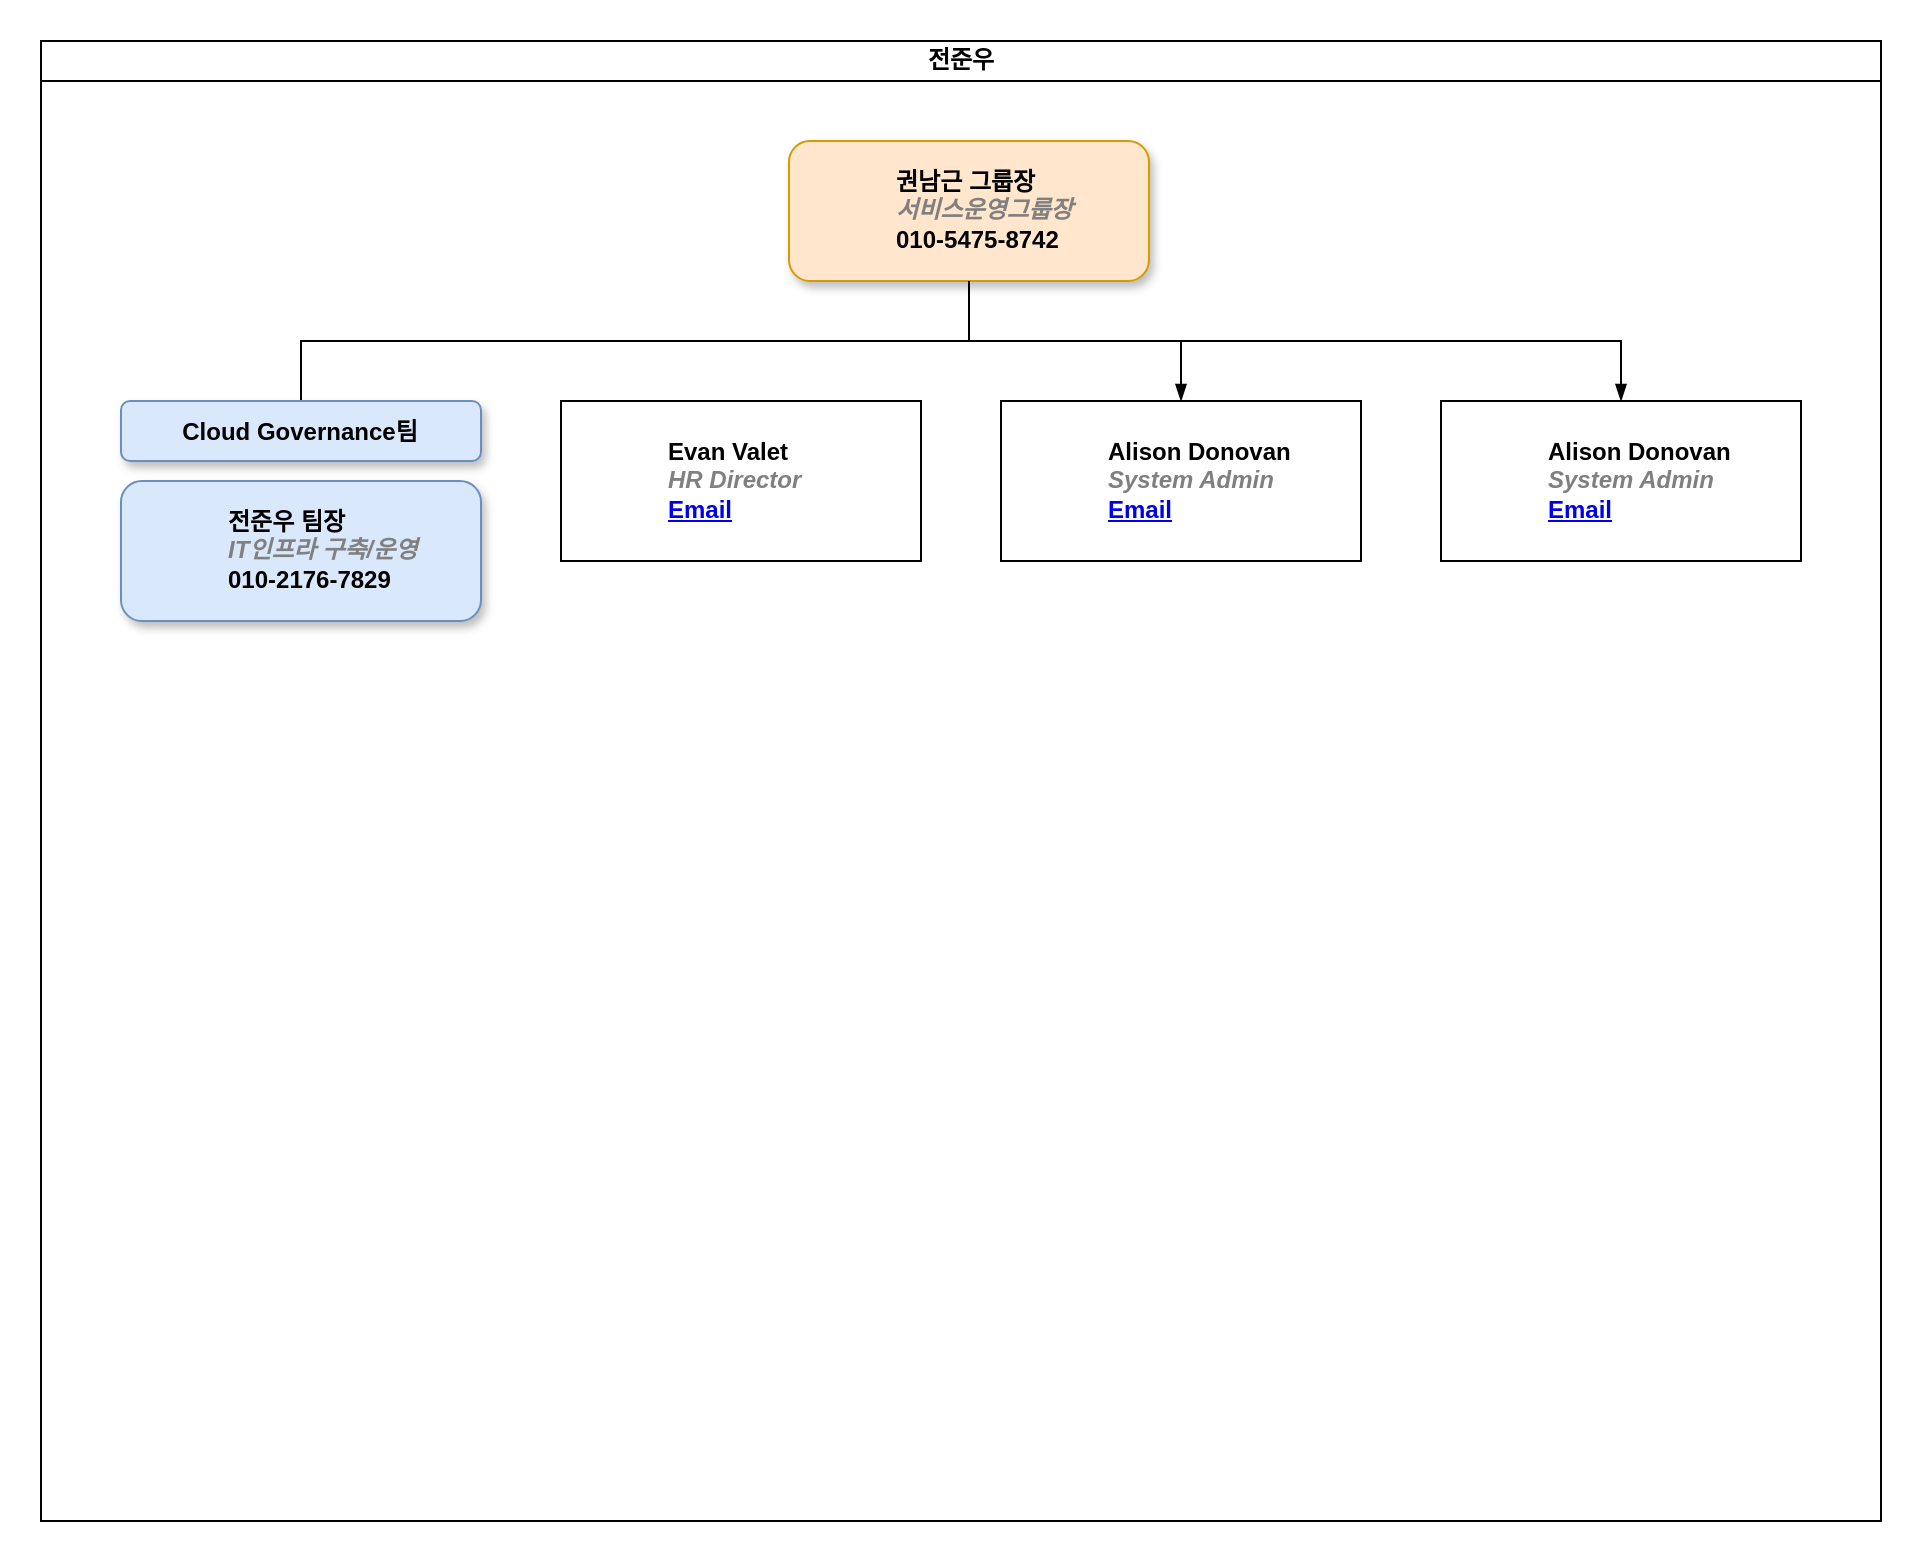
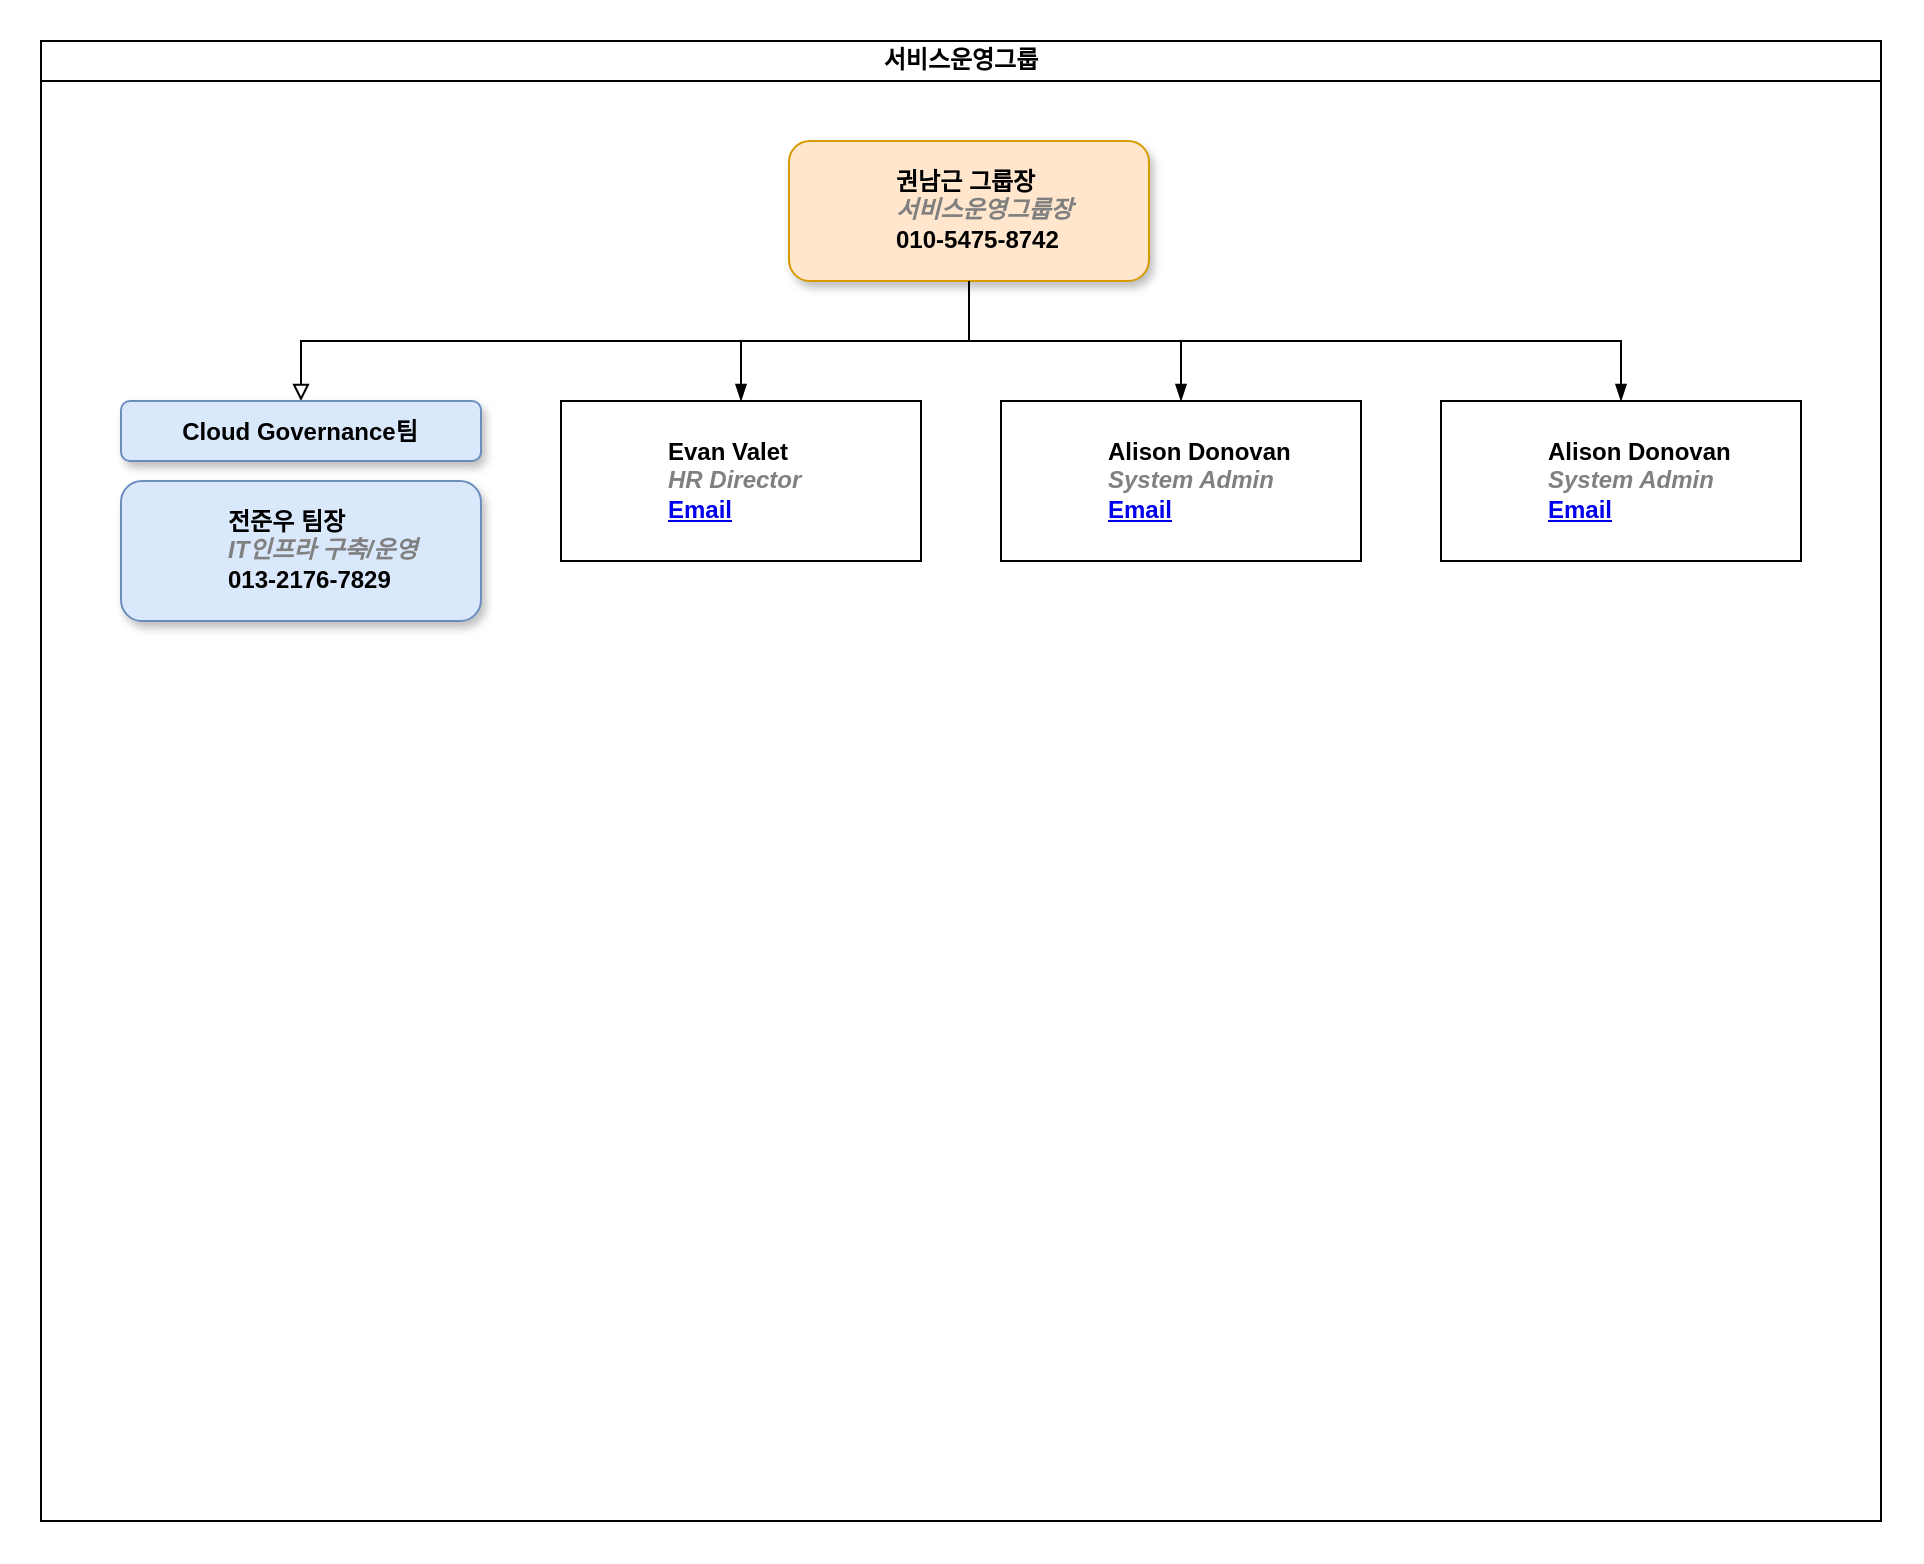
node "전준우": label "전준우" -> "서비스운영그룹"
edge "권남근 그룹장 서비스운영그룹장 010-5475-8742" -> "Evan Valet HR Director Email": added
edge "권남근 그룹장 서비스운영그룹장 010-5475-8742" -- "Cloud Governance팀": arrowhead none -> block
node "전준우 팀장 IT인프라 구축/운영 010-2176-7829": label "전준우 팀장 IT인프라 구축/운영 010-2176-7829" -> "전준우 팀장 IT인프라 구축/운영 013-2176-7829"
